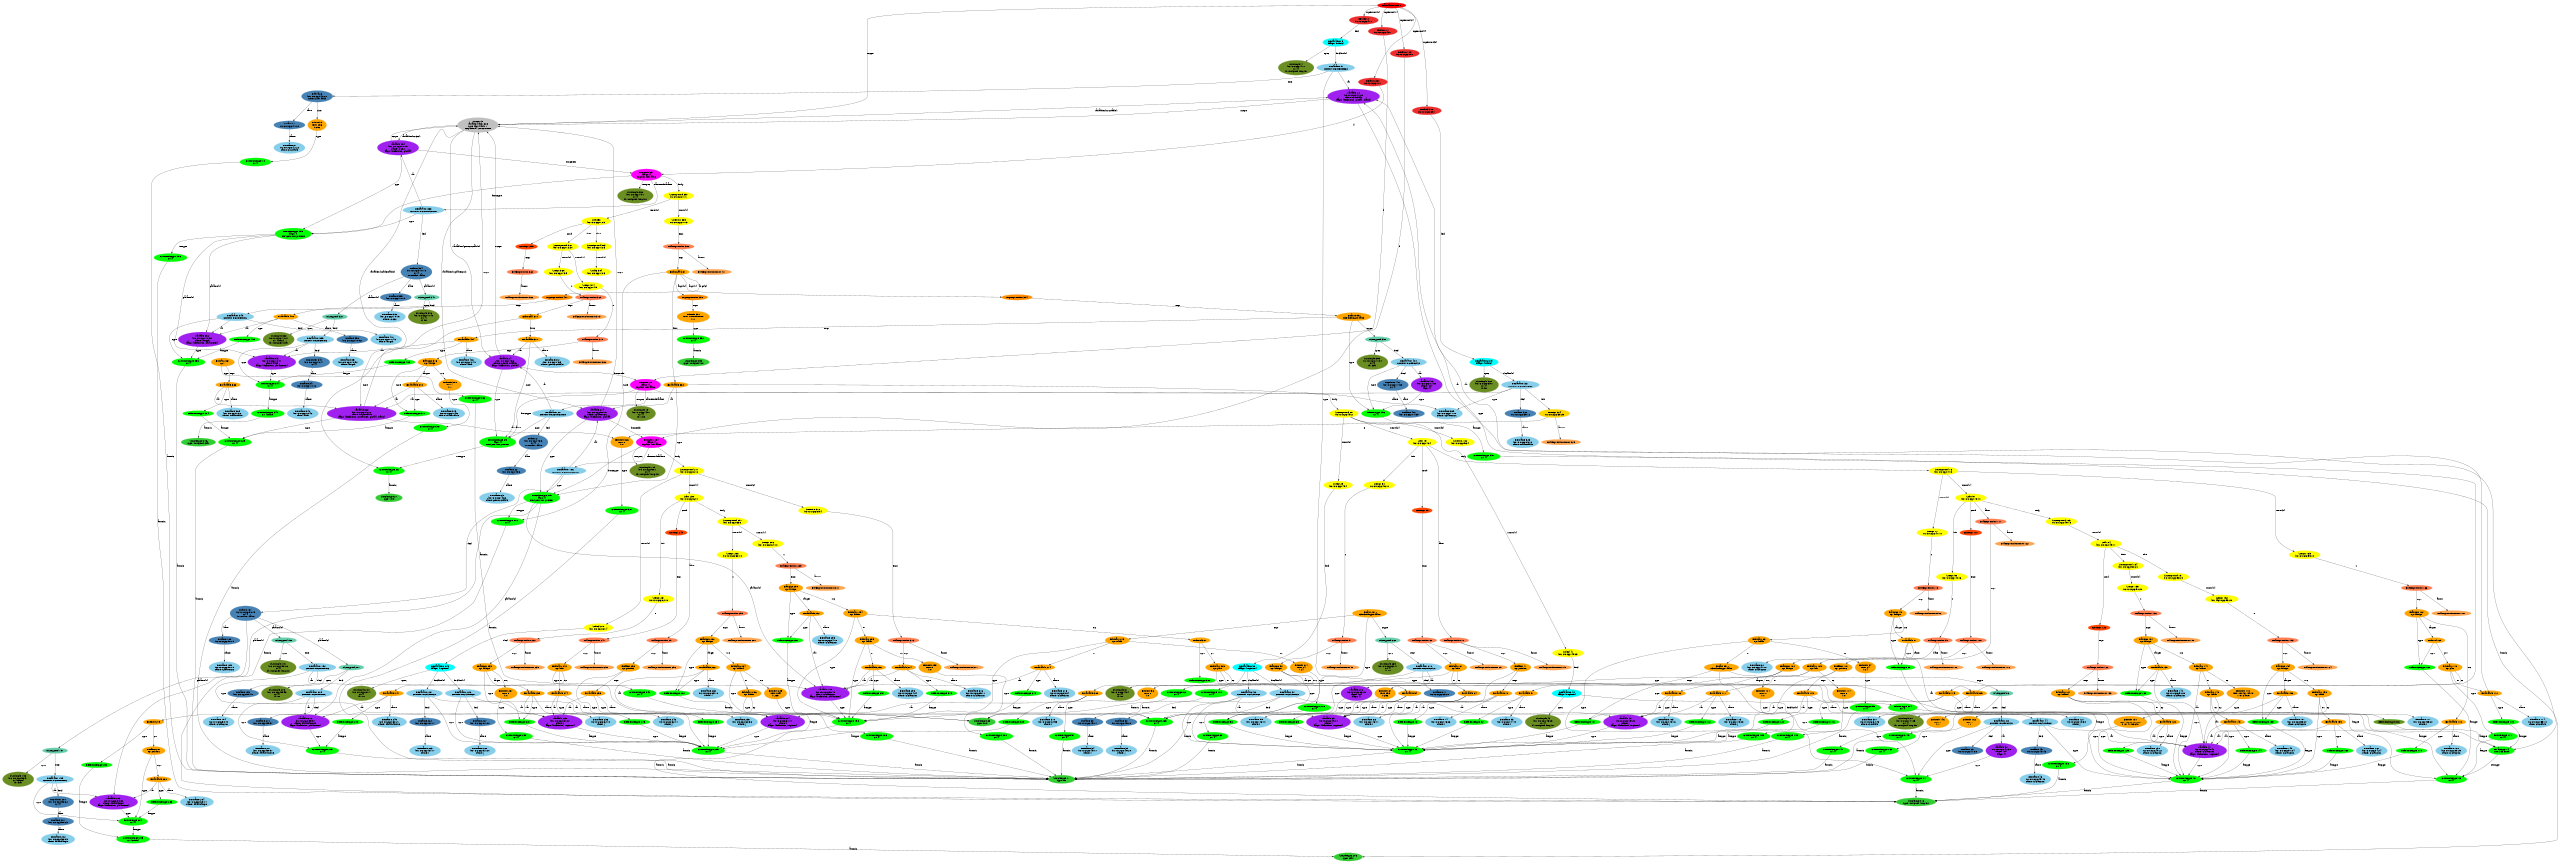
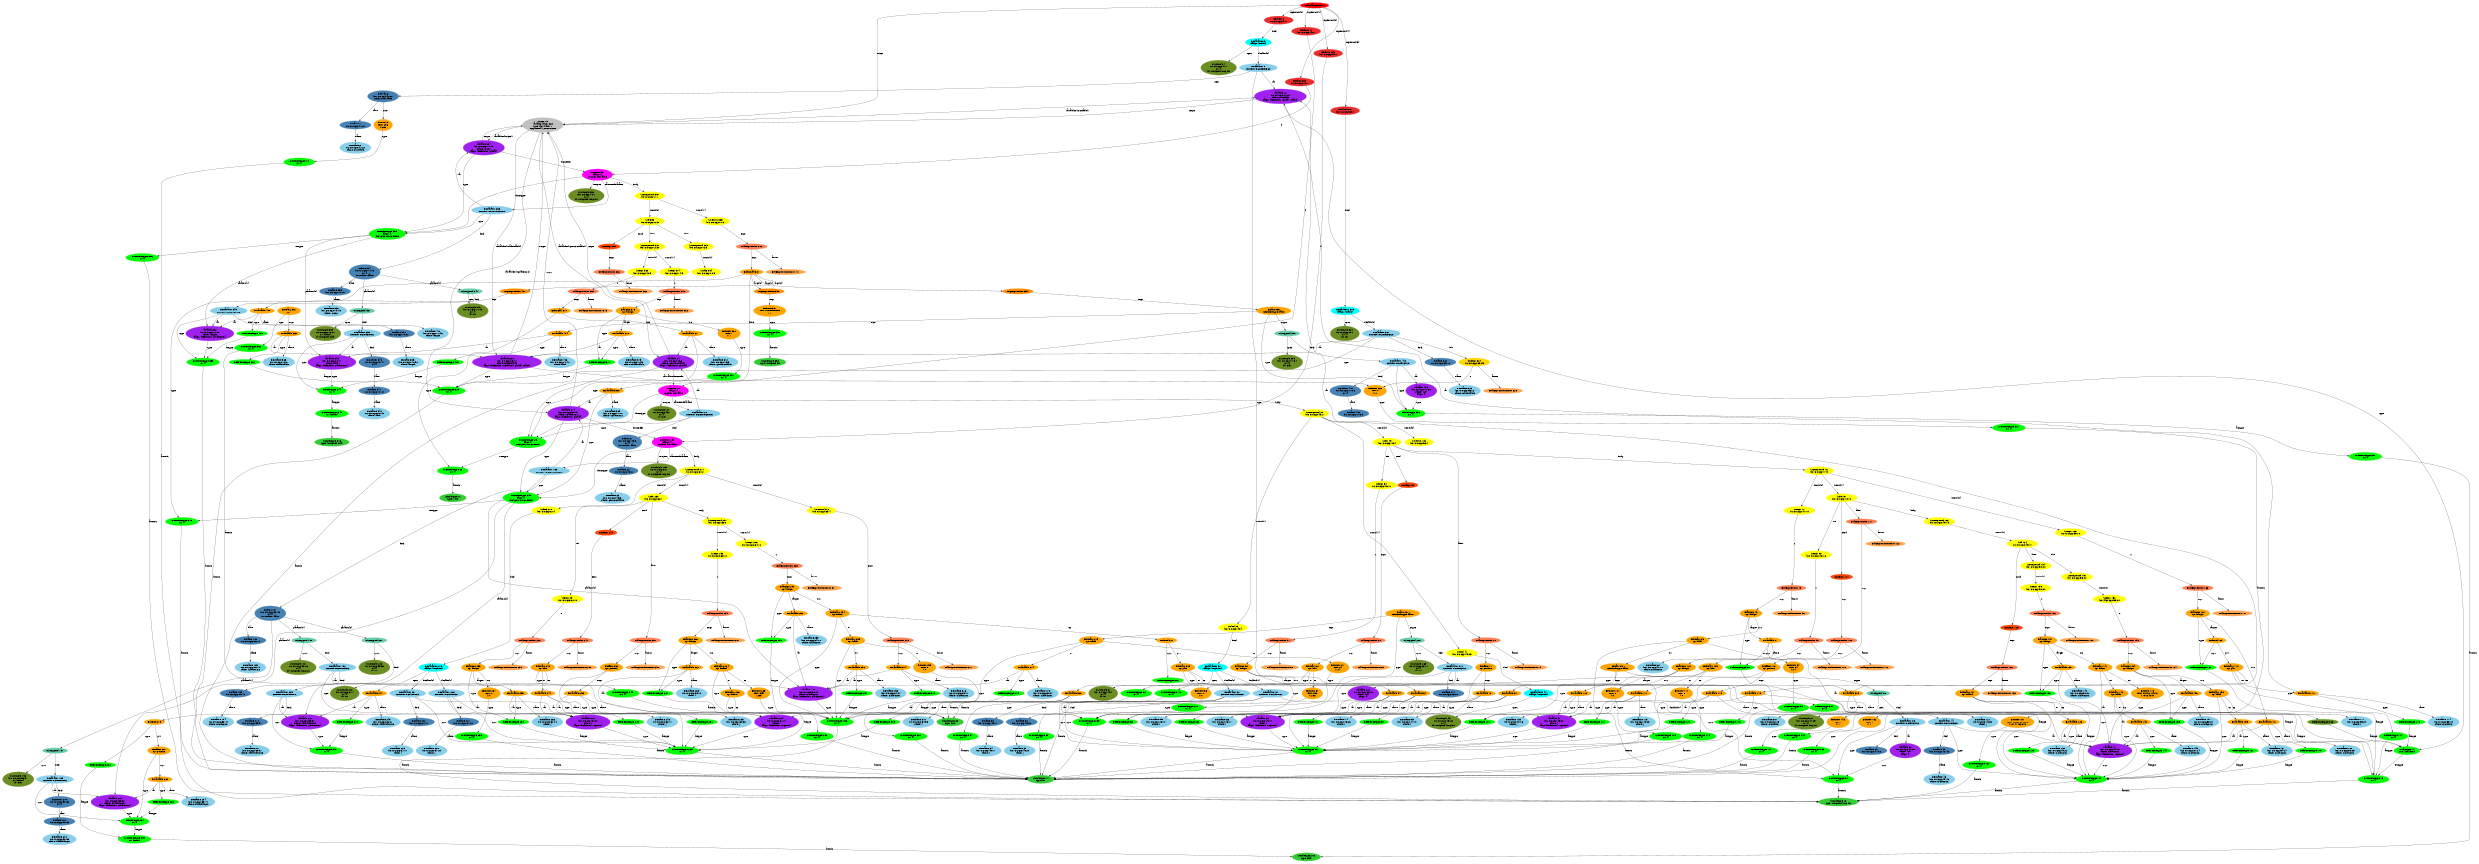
edge "Declarator 321 context: DC_TF_DECL" -> "PQ_name 389 loc: crc.cpp:77:10 name: update_crc": now "Declarator 321 context: DC_TF_DECL" -> "CVAtomicType 329 cv: []"
edge "FullExpression 99" -> "E_assign 100 op: assign": label "base" -> "expr"
